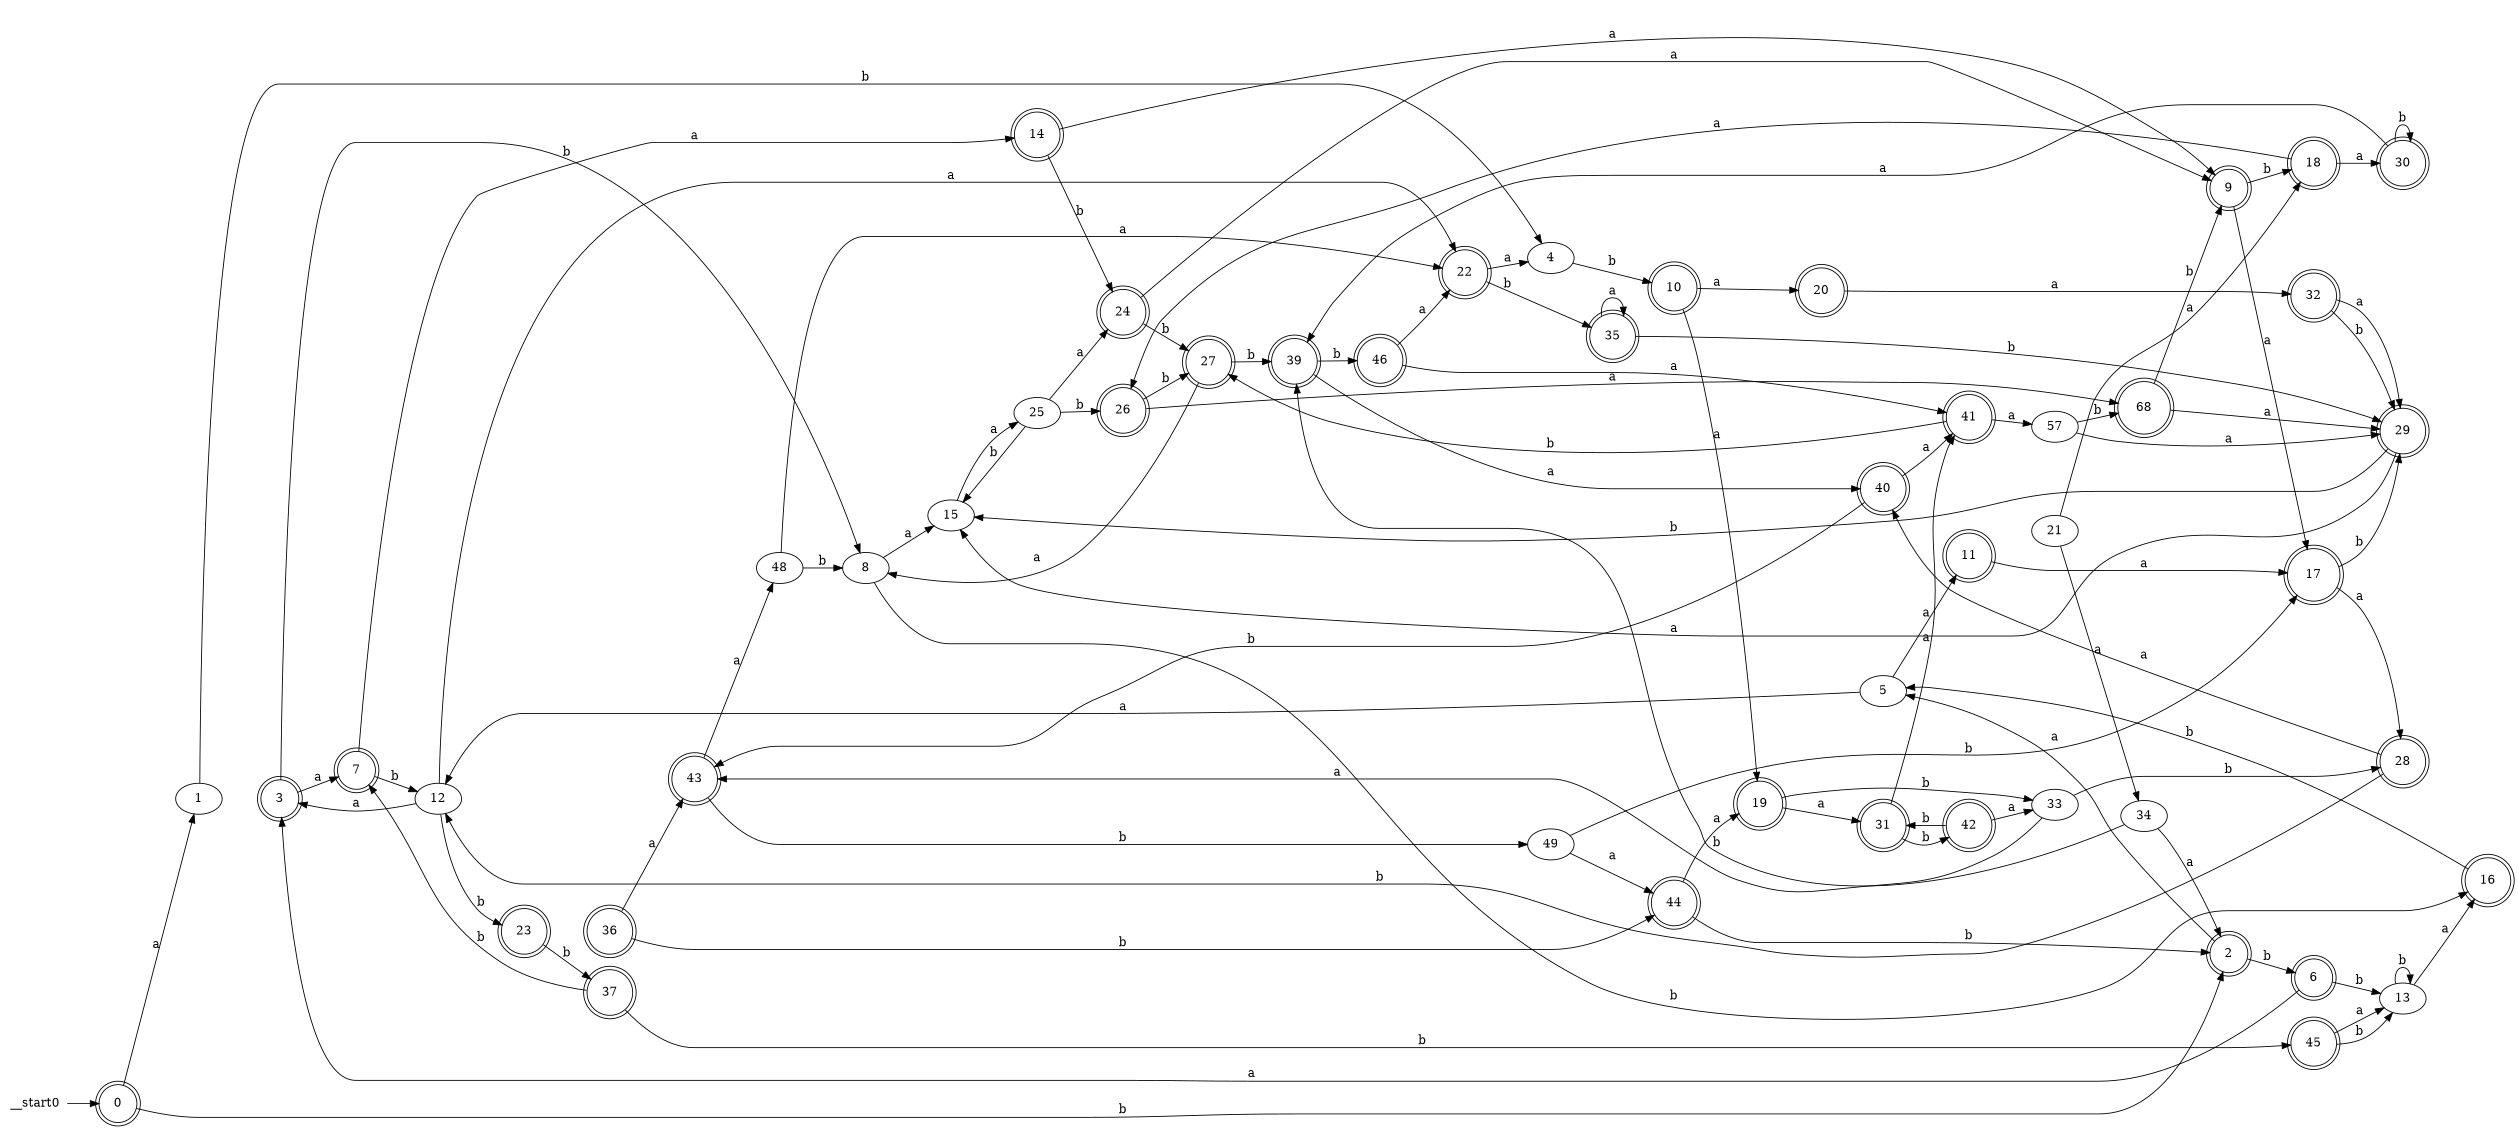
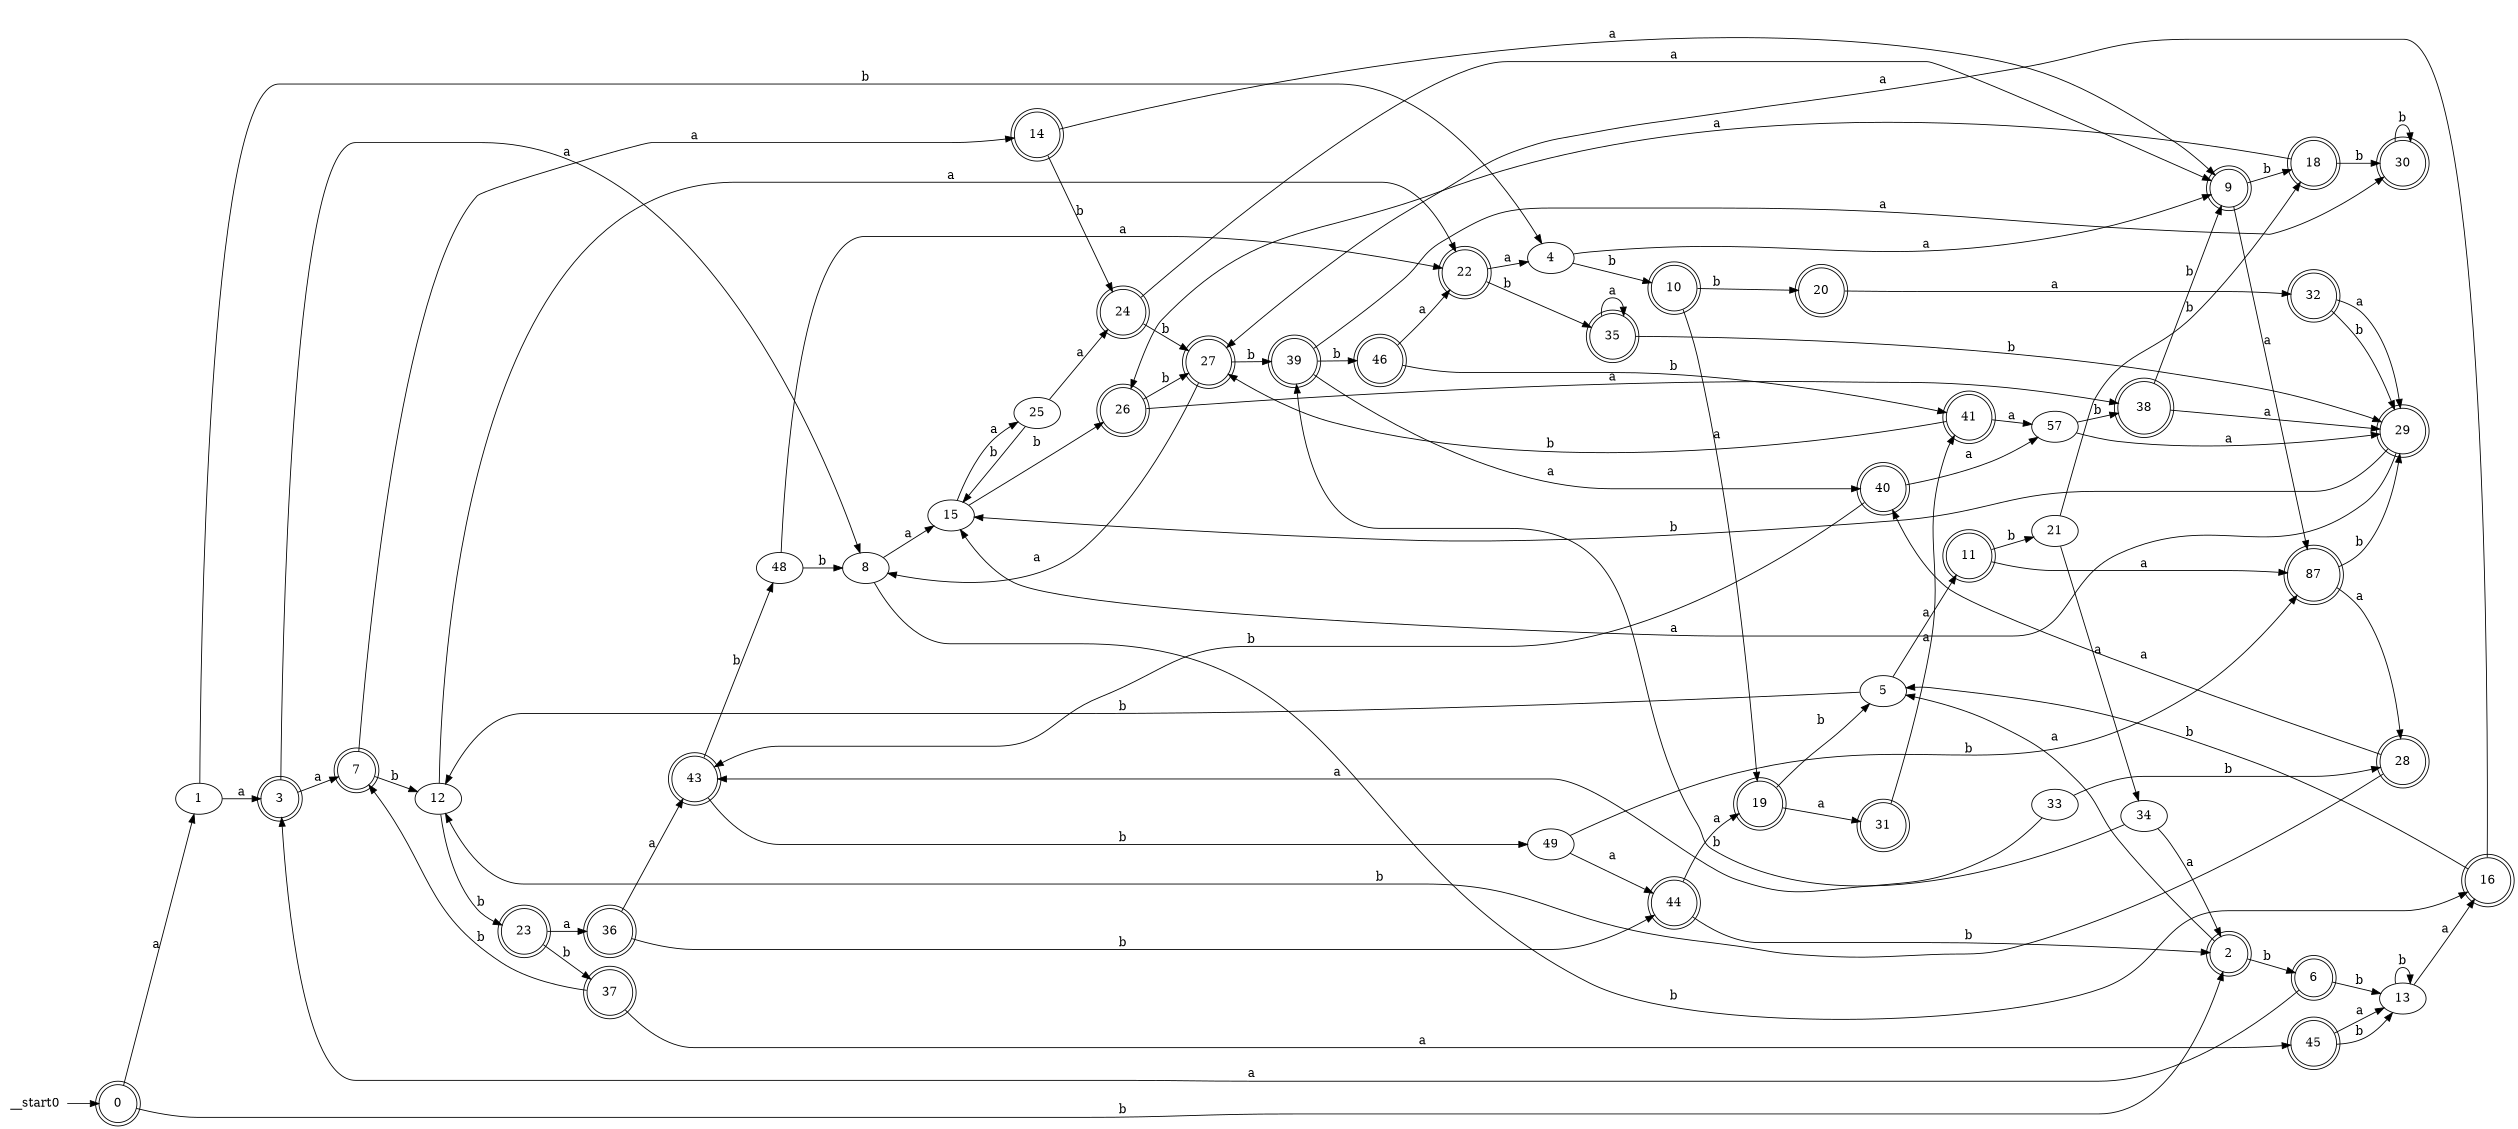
edge "16" -> "27": added, label "a"
edge "3" -> "8": label "b" -> "a"
edge "18" -> "30": label "a" -> "b"
edge "30" -> "39": reversed
edge "4" -> "9": added, label "a"
edge "10" -> "20": label "a" -> "b"
edge "21" -> "18": label "a" -> "b"
edge "46" -> "41": label "a" -> "b"
node "68": label "68" -> "38"
edge "25" -> "26": now "15" -> "26"
edge "40" -> "41": now "40" -> "57"
edge "11" -> "21": added, label "b"
node "17": label "17" -> "87"
edge "43" -> "48": label "a" -> "b"
edge "5" -> "12": label "a" -> "b"
edge "19" -> "33": now "19" -> "5"
edge "12" -> "3": now "1" -> "3"
node "42": removed
edge "23" -> "36": added, label "a"
edge "37" -> "45": label "b" -> "a"
